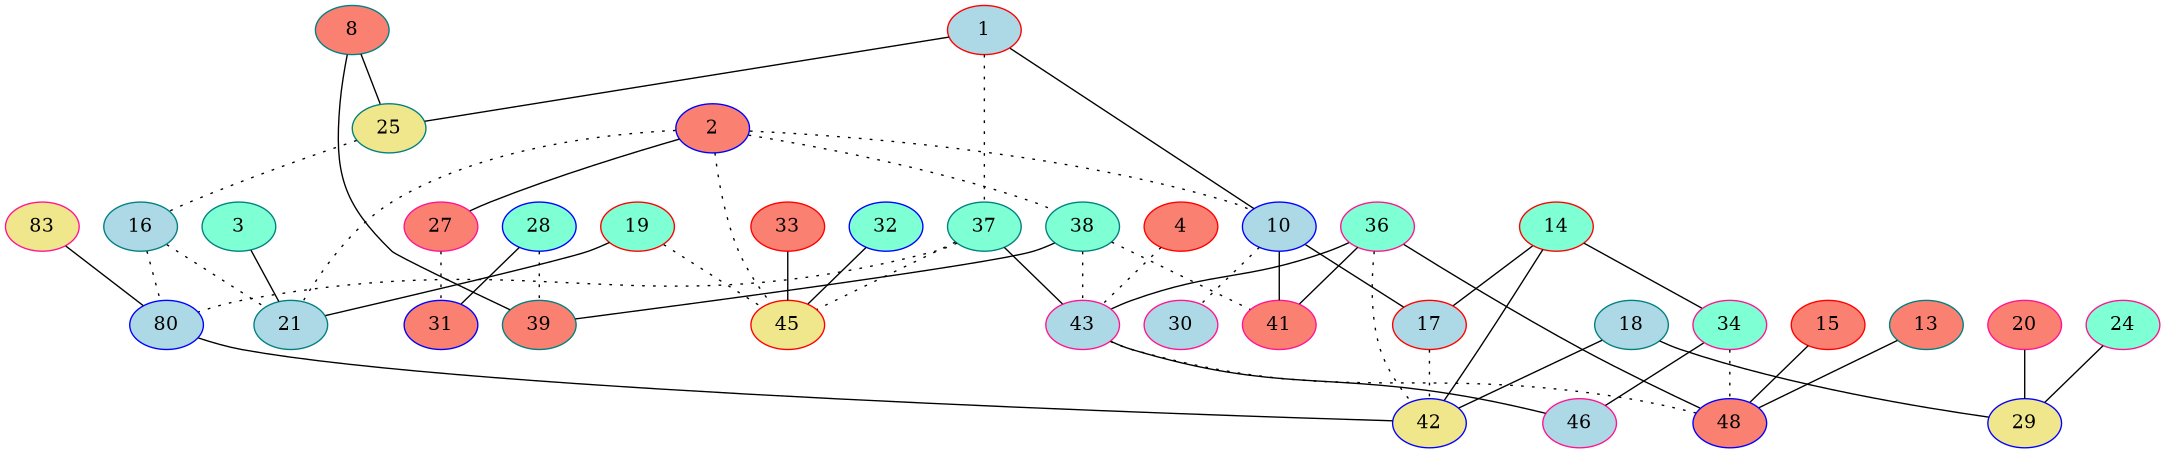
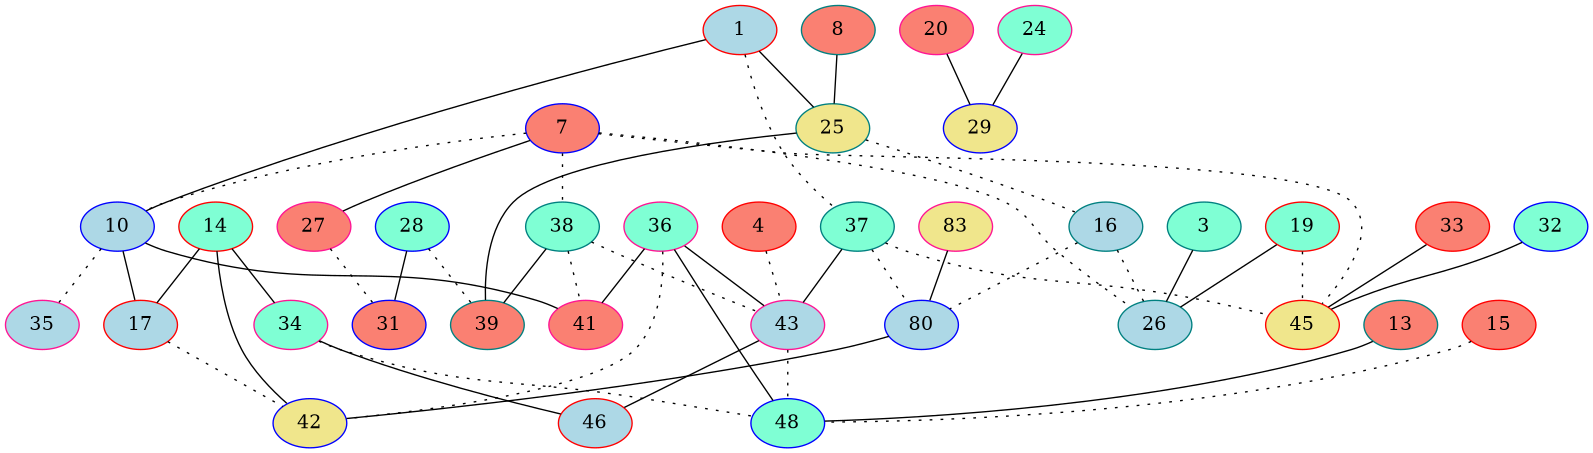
node "2": label "2" -> "7"
edge "8" -- "39": now "25" -- "39"
node "21": label "21" -> "26"
node "30": label "30" -> "35"
node "18": removed
edge "15" -- "48": style solid -> dotted
node "46": color deeppink -> red
node "48": fillcolor salmon -> aquamarine
